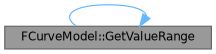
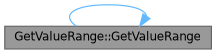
node "FCurveModel::GetValueRange": label "FCurveModel::GetValueRange" -> "GetValueRange::GetValueRange"
